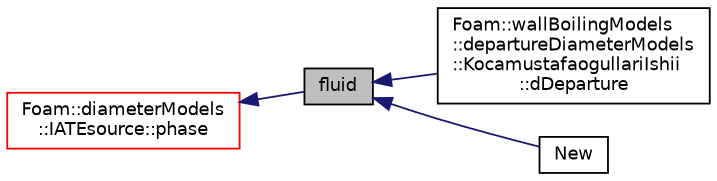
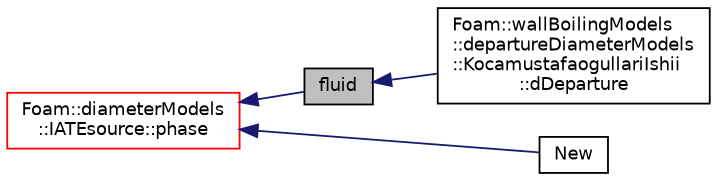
edge "New" -> "fluid": now "New" -> "Foam::diameterModels ::IATEsource::phase"
